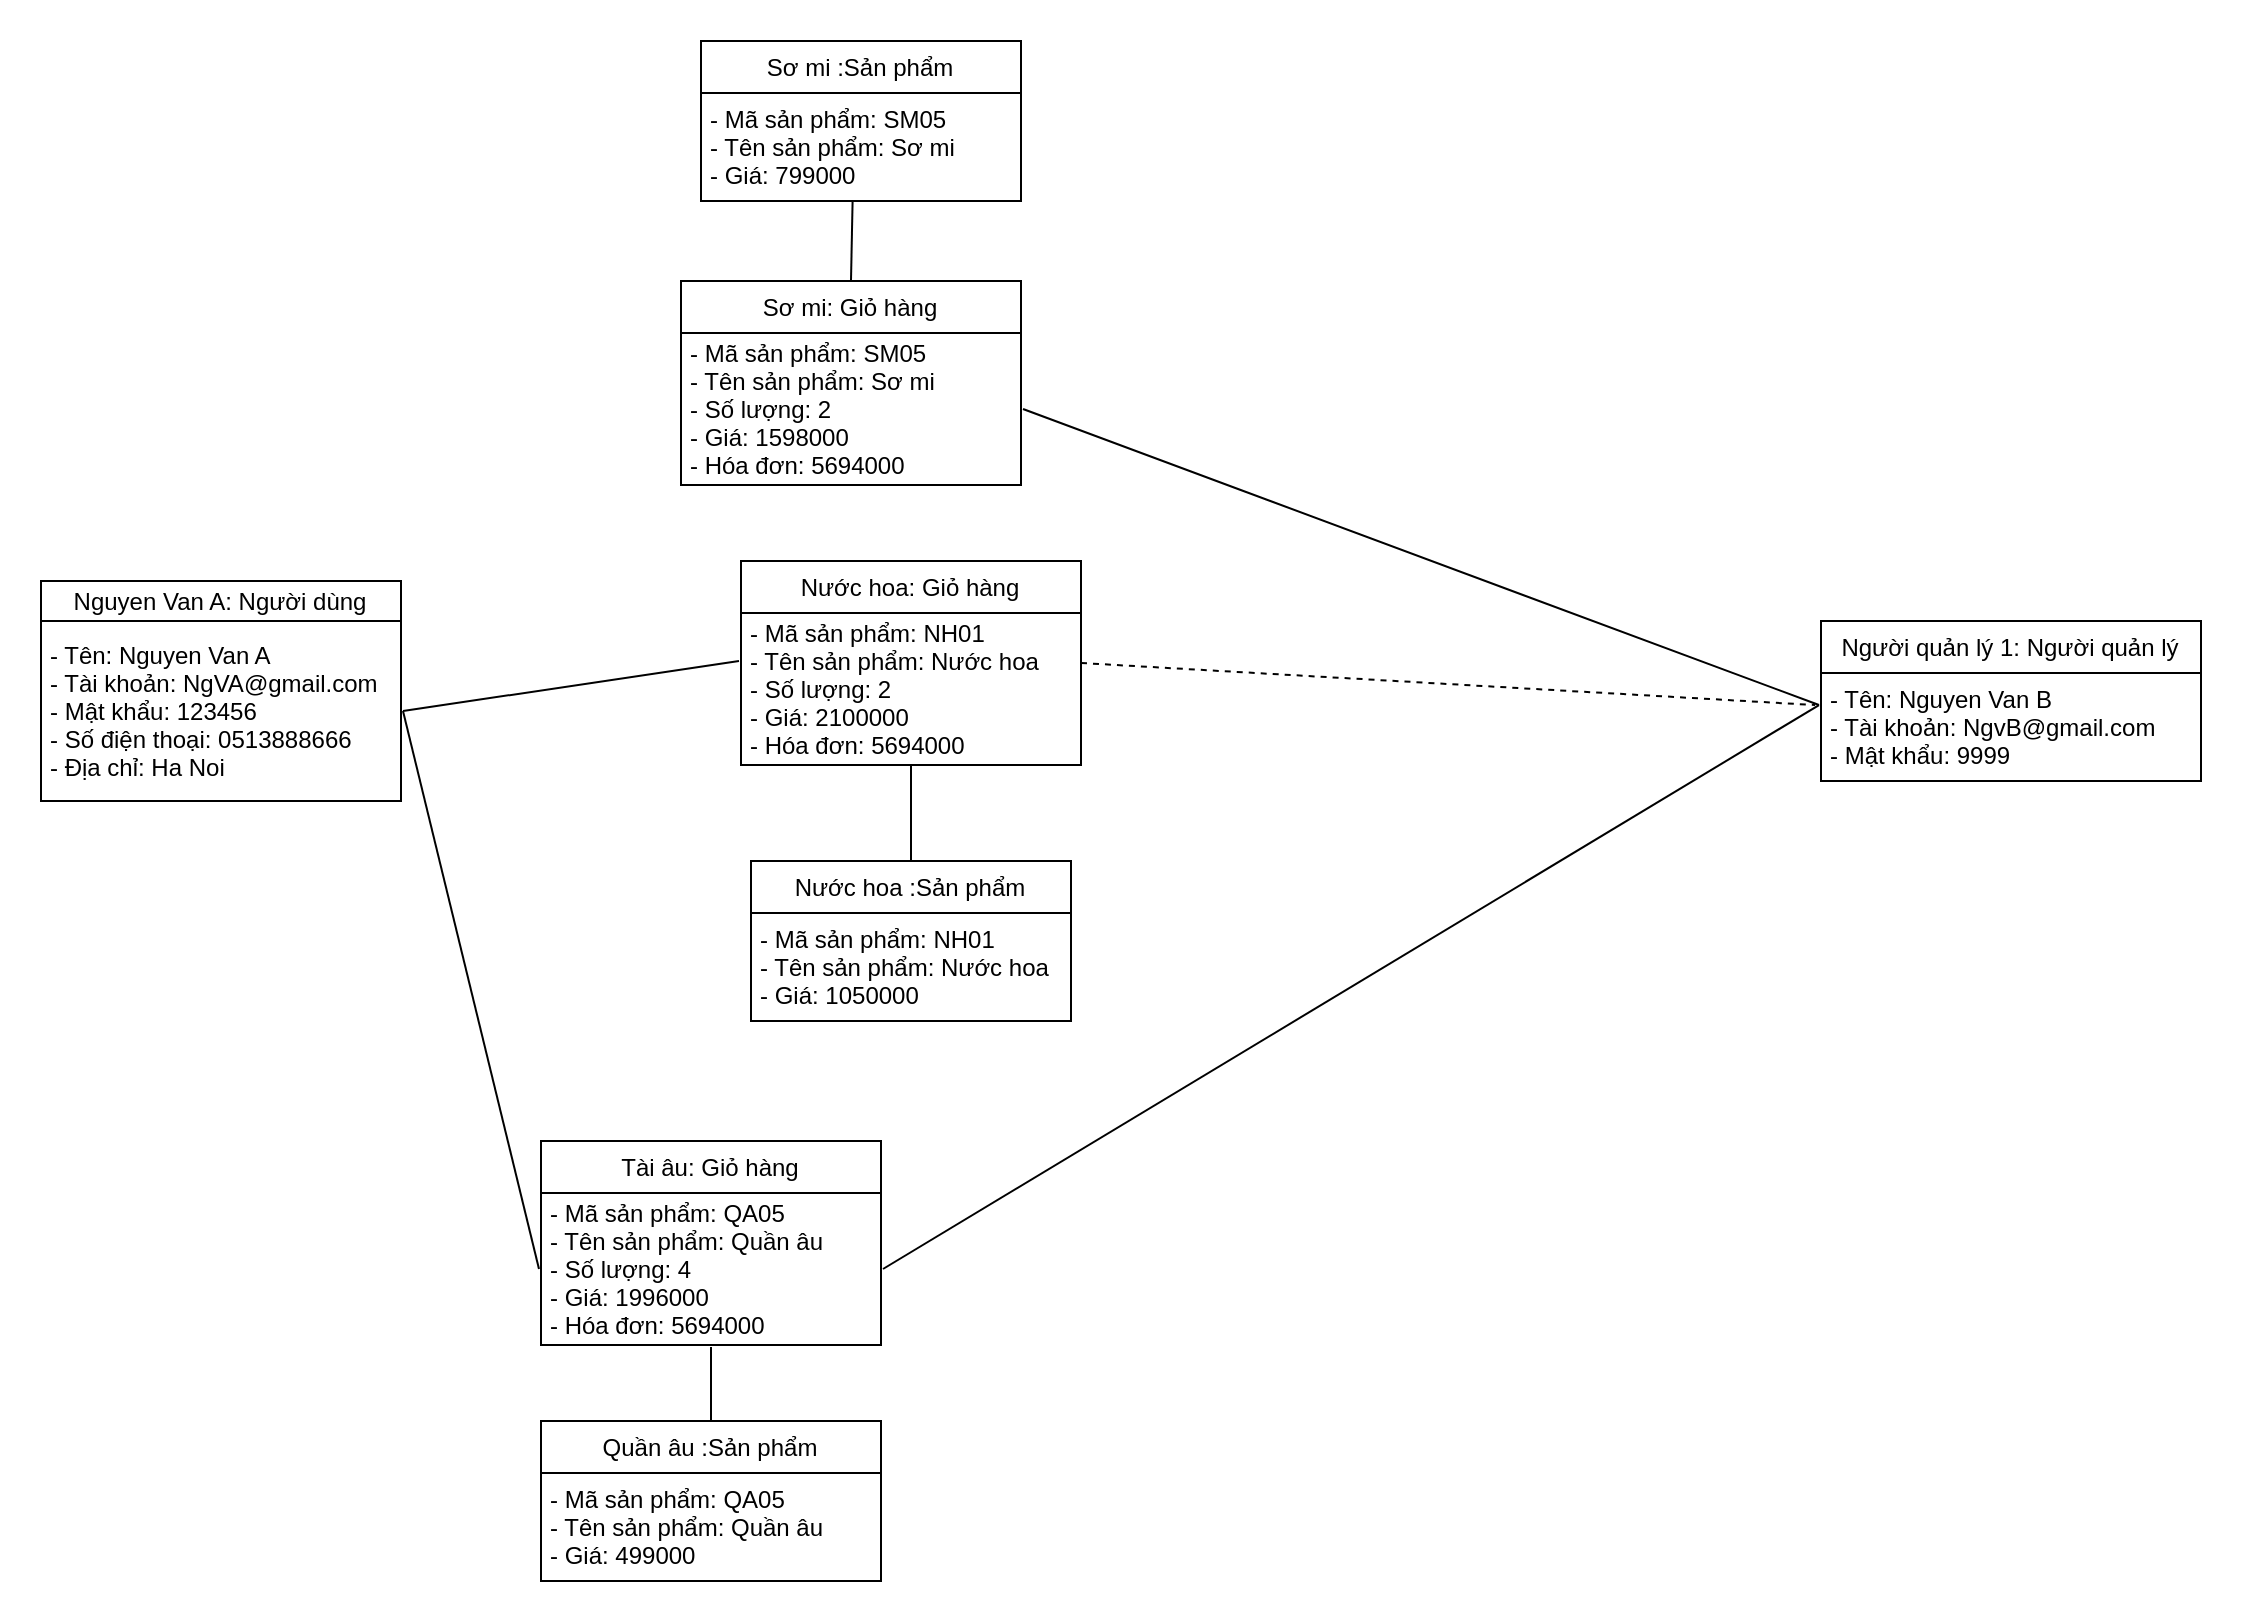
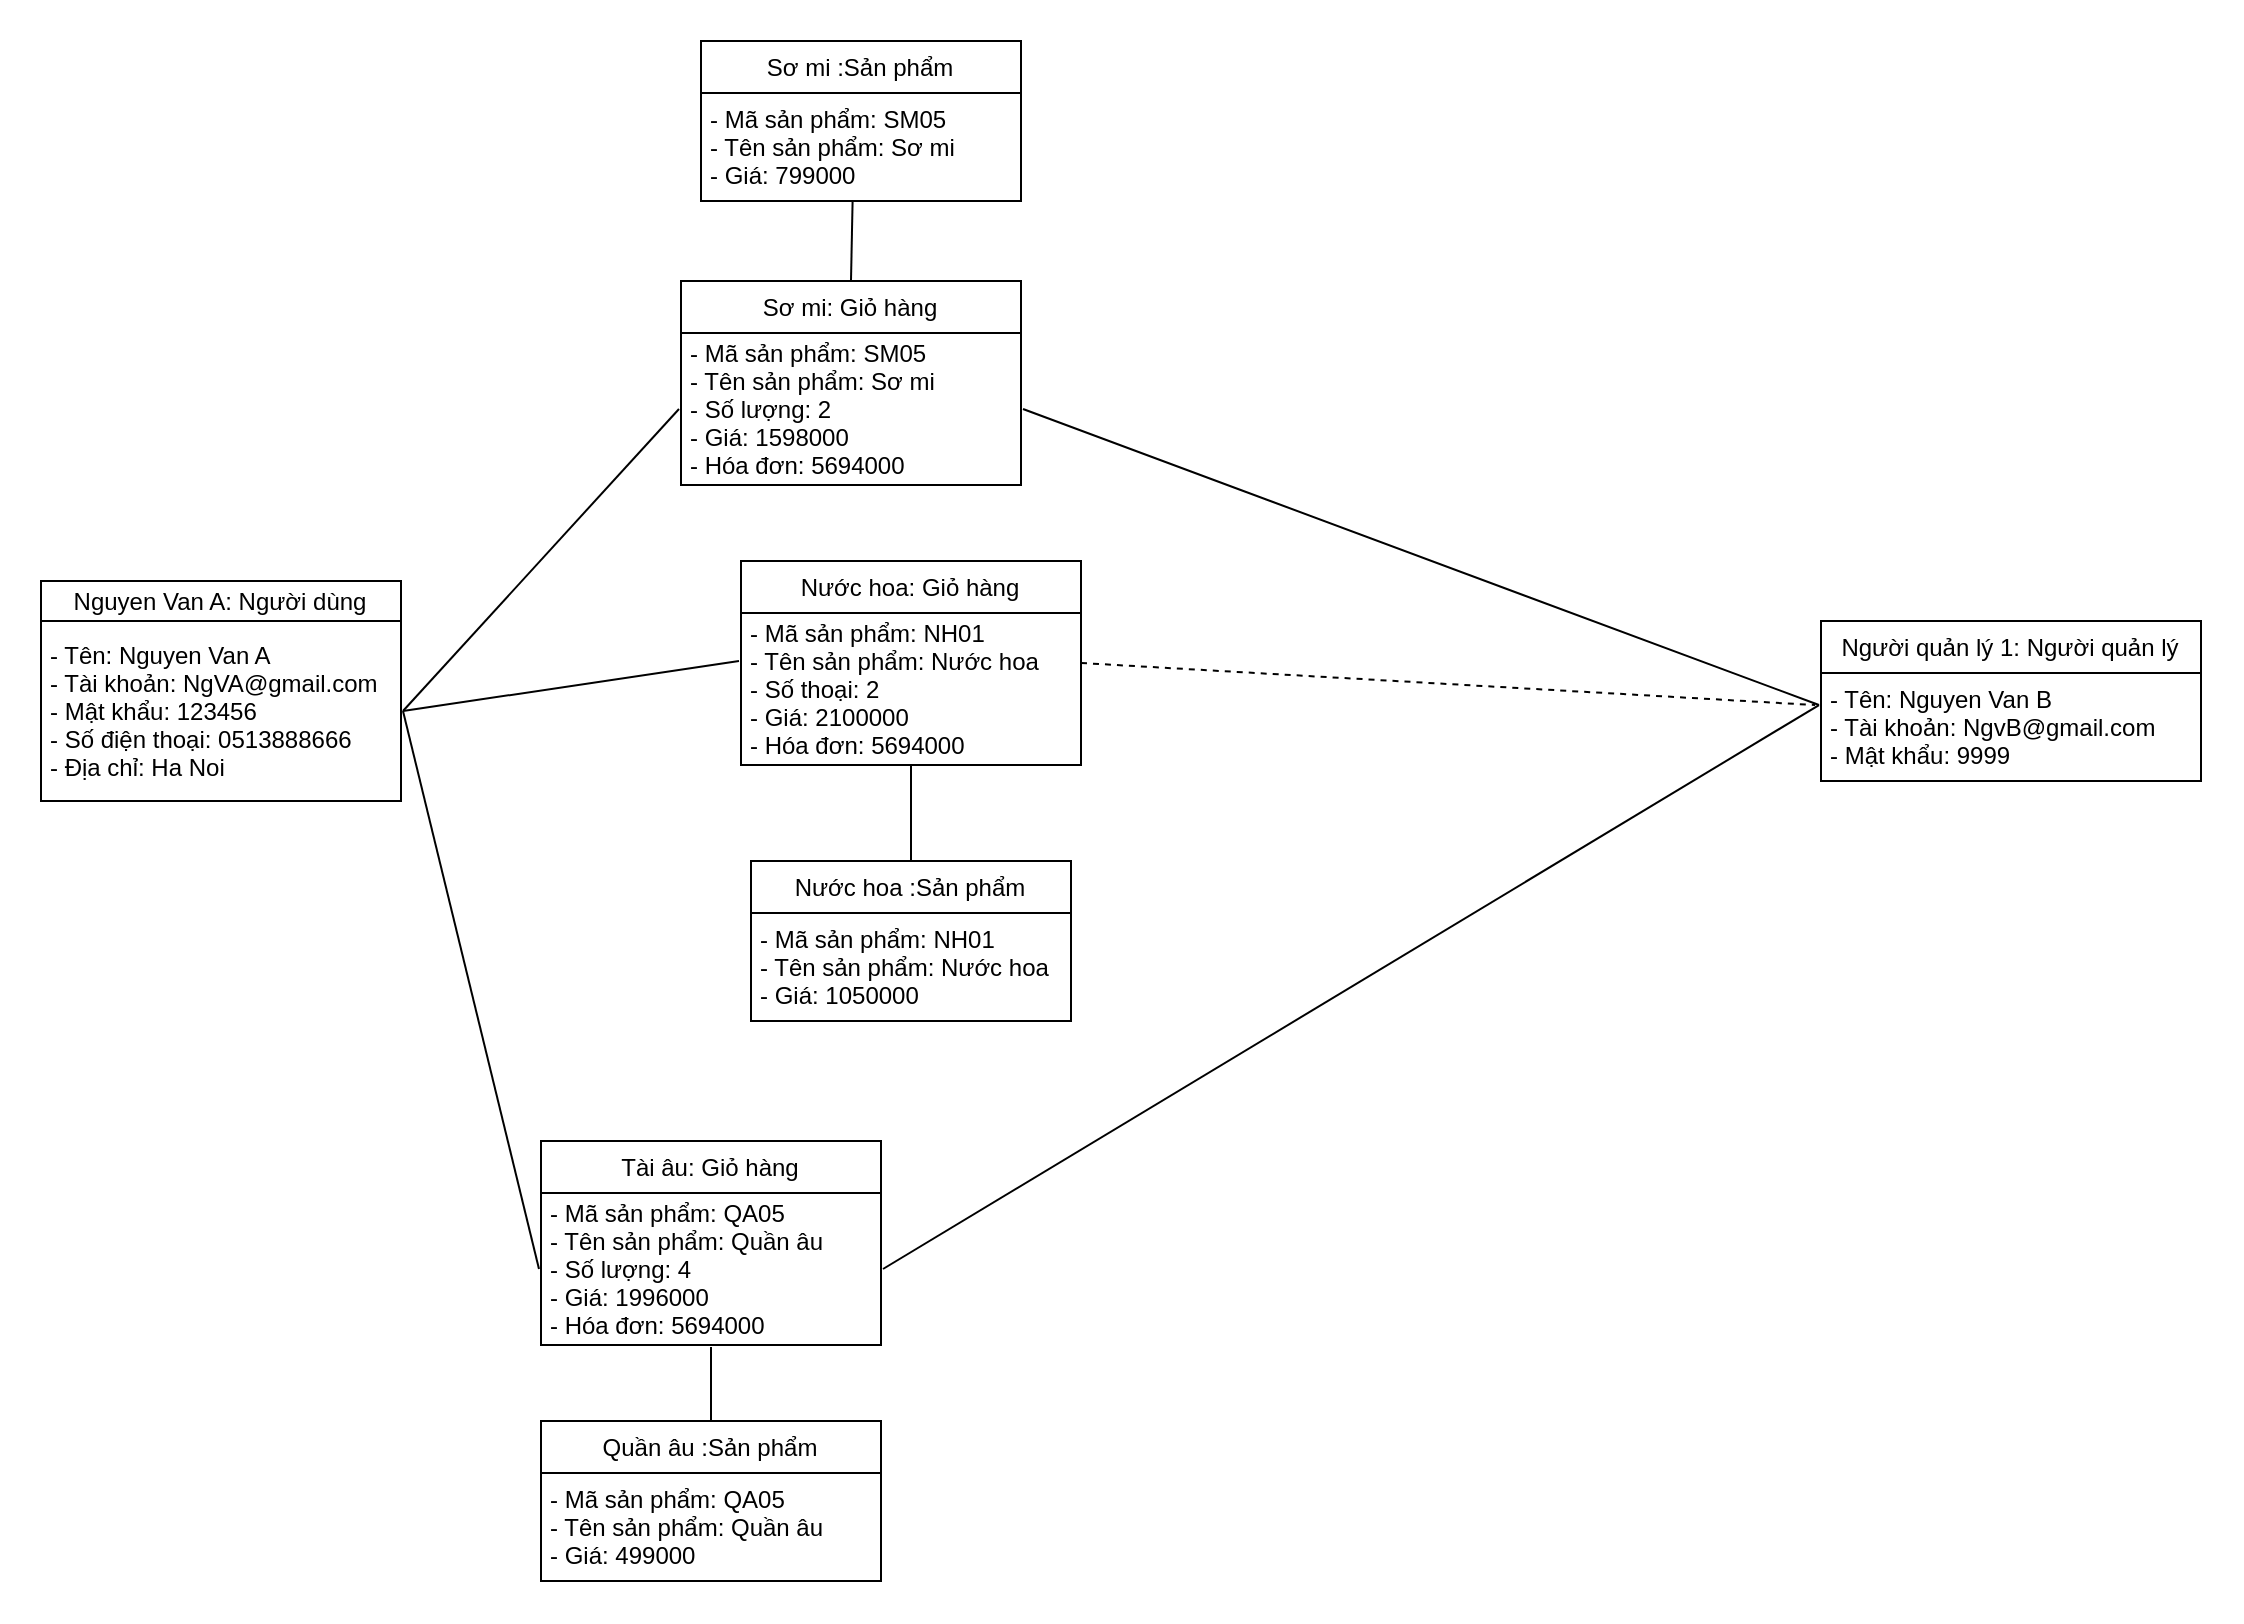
edge "- Mã sản phẩm: SM05 - Tên sản phẩm: Sơ mi - Số lượng: 2 - Giá: 1598000 - Hóa đơn: 5694000" -- "- Tên: Nguyen Van A - Tài khoản: NgVA@gmail.com - Mật khẩu: 123456 - Số điện thoại: 0513888666 - Địa chỉ: Ha Noi": added
node "- Mã sản phẩm: NH01 - Tên sản phẩm: Nước hoa - Số lượng: 2 - Giá: 2100000 - Hóa đơn: 5694000": label "- Mã sản phẩm: NH01 - Tên sản phẩm: Nước hoa - Số lượng: 2 - Giá: 2100000 - Hóa đơn: 5694000" -> "- Mã sản phẩm: NH01 - Tên sản phẩm: Nước hoa - Số thoại: 2 - Giá: 2100000 - Hóa đơn: 5694000"
